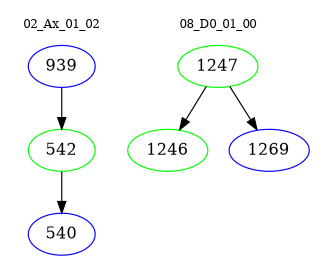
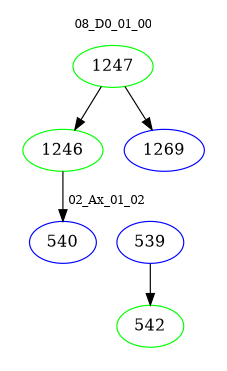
node "939": label "939" -> "539"
edge "542" -> "540": now "1246" -> "540"
